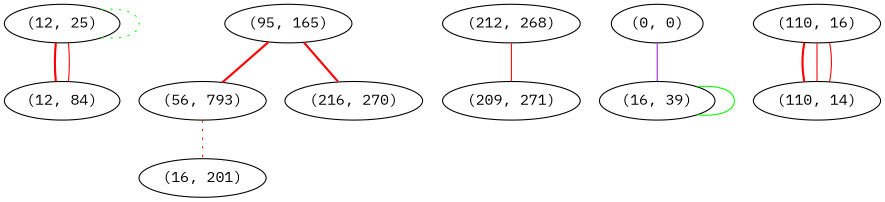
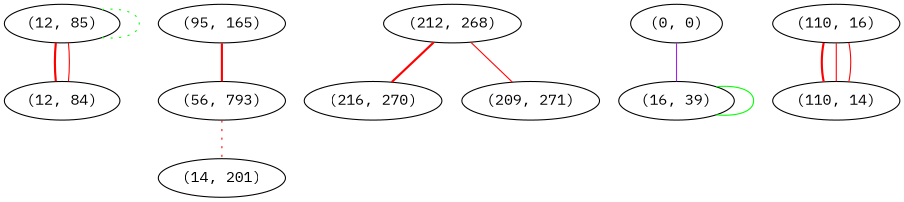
node "(12, 25)": label "(12, 25)" -> "(12, 85)"
edge "(95, 165)" -- "(216, 270)": now "(212, 268)" -- "(216, 270)"
node "(16, 201)": label "(16, 201)" -> "(14, 201)"
